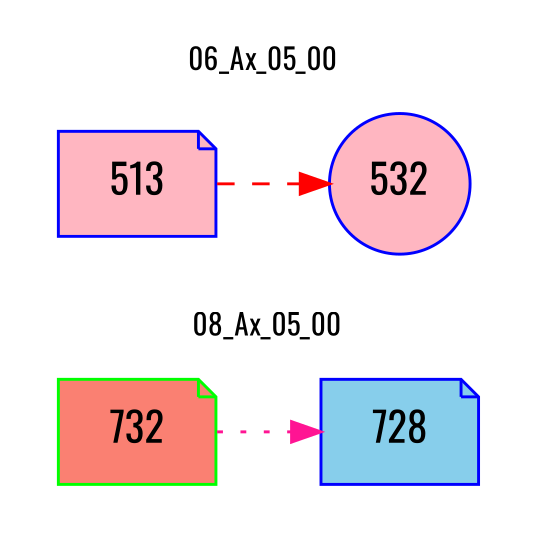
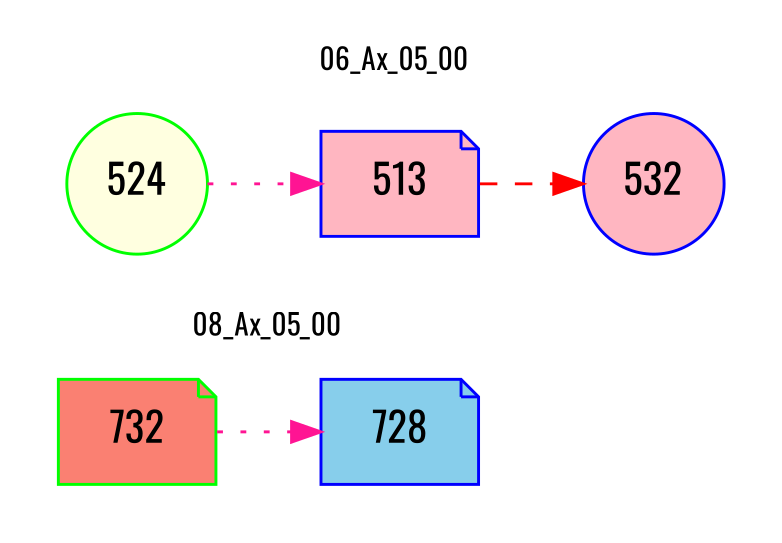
node "524": added
